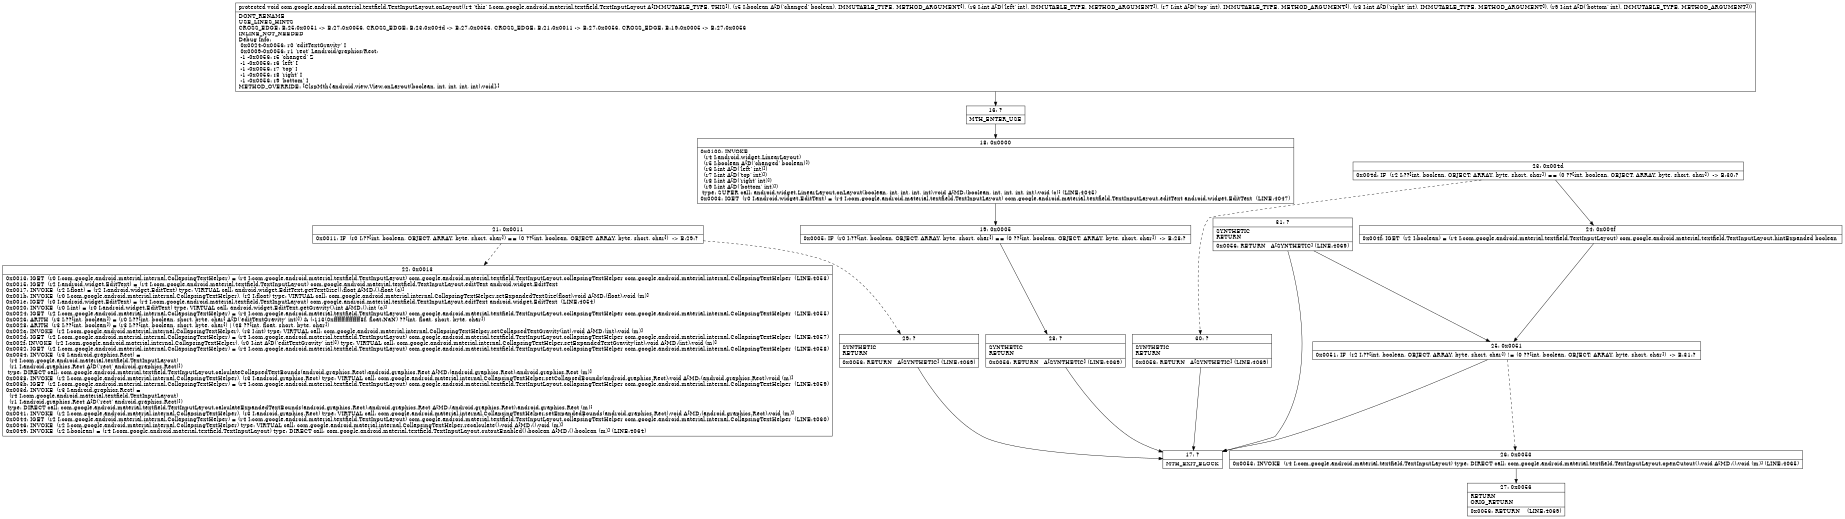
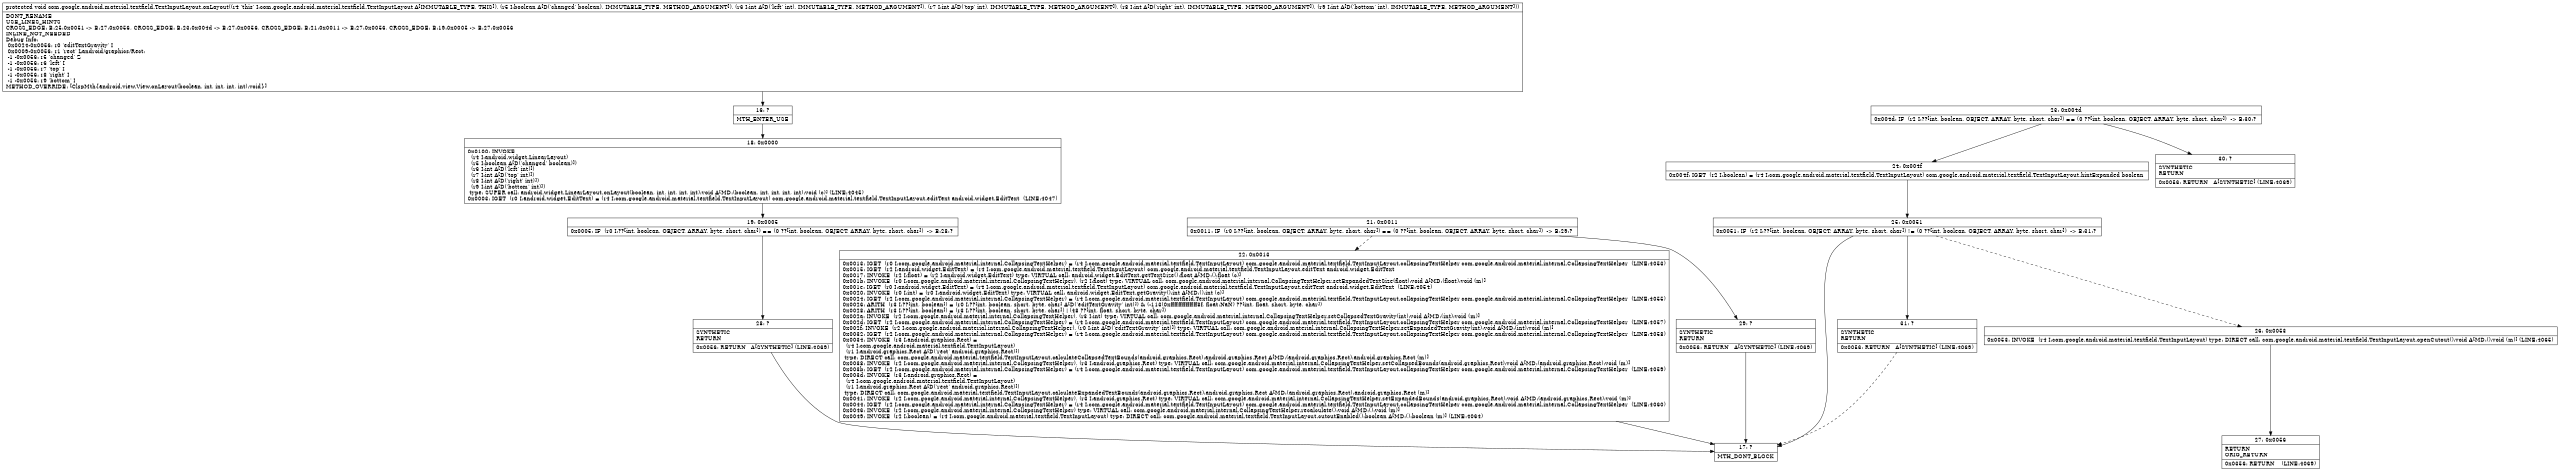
edge "23: 0x004d" -> "30: ?": style dashed -> solid
edge "21: 0x0011" -> "29: ?": style dashed -> solid
edge "31: ?" -> "25: 0x0051": reversed
edge "31: ?" -> "17: ?": style solid -> dashed
edge "30: ?" -> "17: ?": now "22: 0x0013" -> "17: ?"
node "17: ?": text "MTH_EXIT_BLOCK" -> "MTH_DONT_BLOCK"
node "27: 0x0056": text "0x0056: RETURN    (LINE:4069)" -> "0x0356: RETURN    (LINE:4069)"
